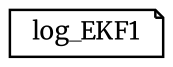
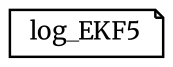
node "log_EKF1": label "log_EKF1" -> "log_EKF5"
